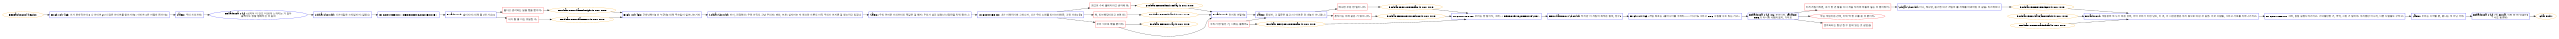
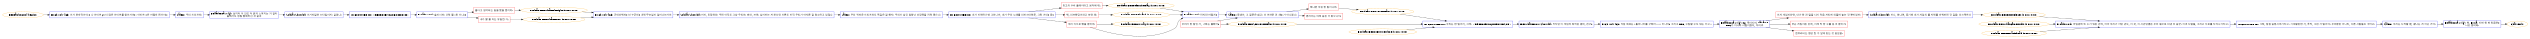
node "Belladonna ~{@: 심지어 이 안도 더 밝게 느껴지는 거 같아 솔께서도 정말 행복하신 것 같네": shape ellipse -> box
edge "혼자서는 미래 같은 거 없으니까." -> "Boolean HexNoFutureAlone is now true.": removed
node "무슨 게임이든 간에, 이제 막 한 수를 둔 것 뿐이지.": shape ellipse -> box
